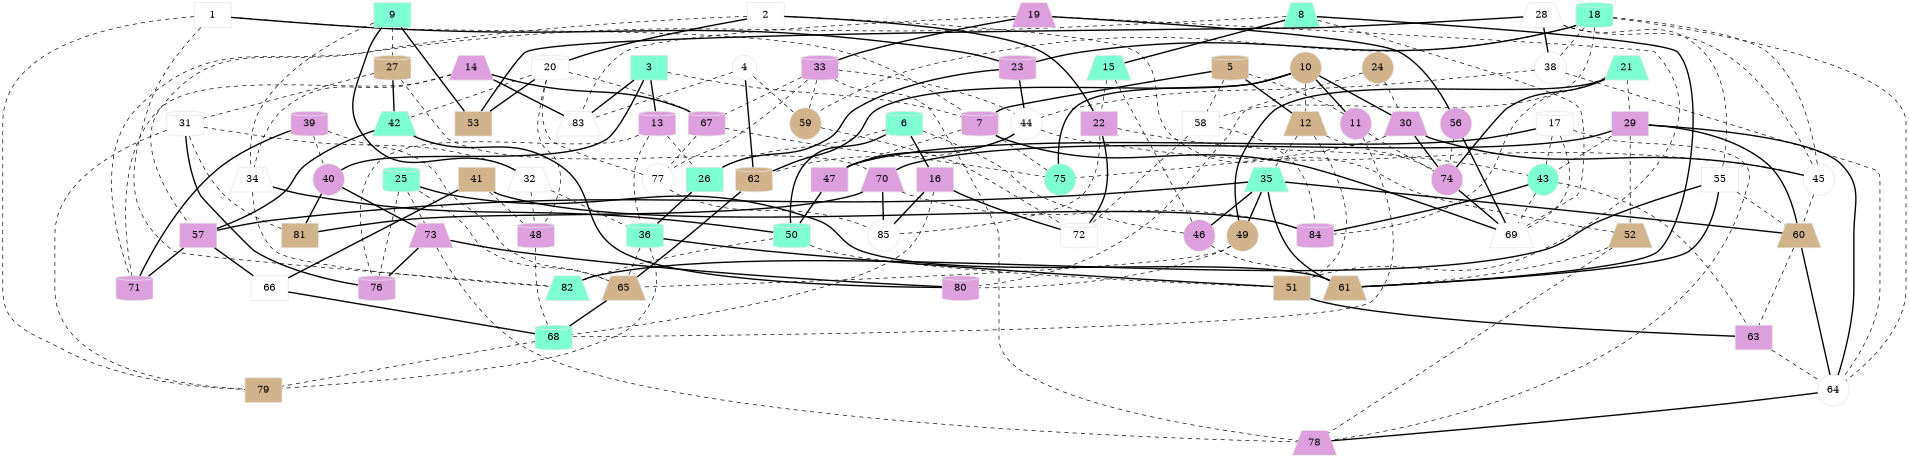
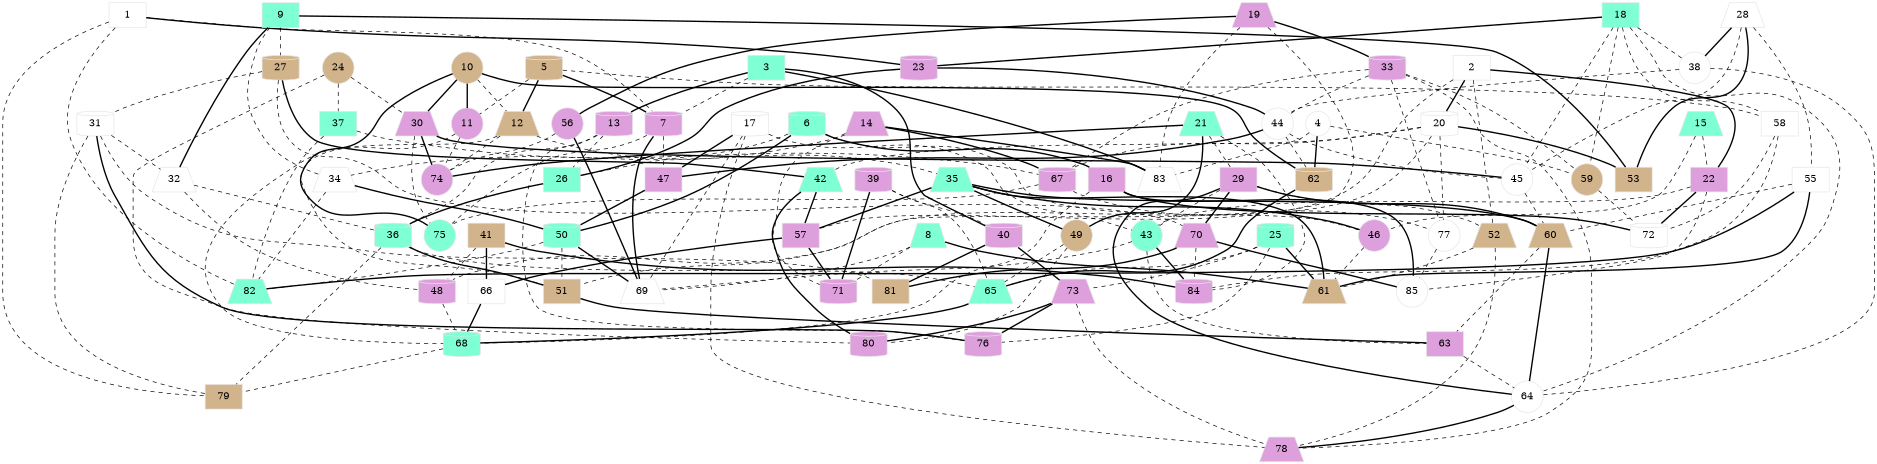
node "18": shape cylinder -> box
edge "8" -- "15": removed
node "37": added
node "40": shape circle -> cylinder
edge "74" -- "69": now "50" -- "69"
node "65": fillcolor tan -> aquamarine
